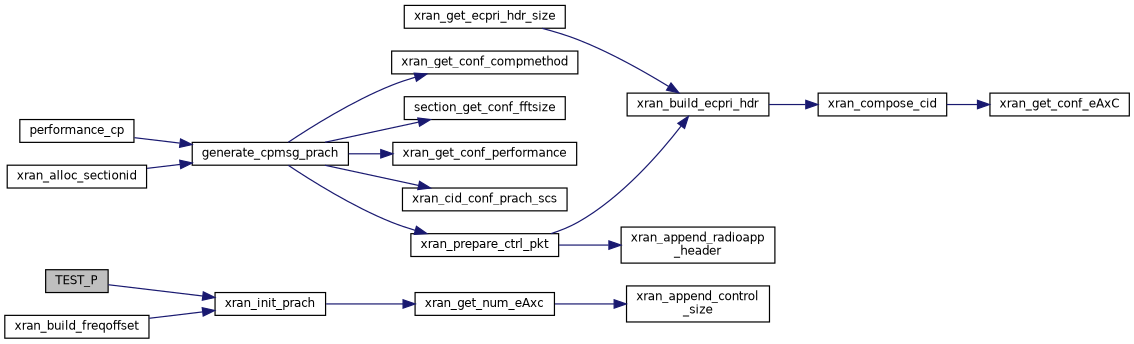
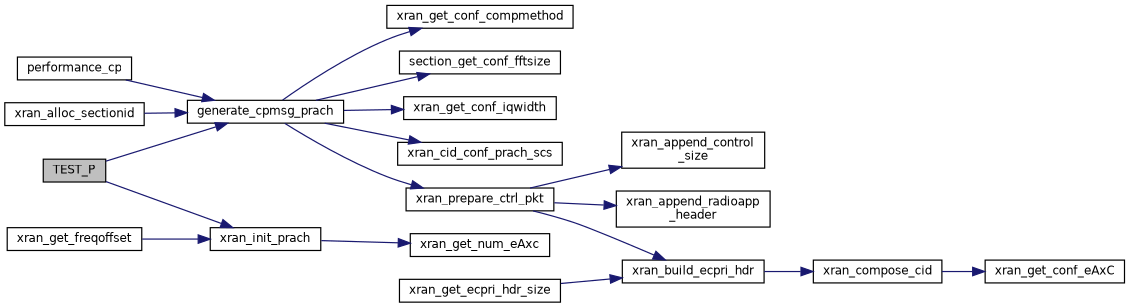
edge "TEST_P" -> "generate_cpmsg_prach": added
node "xran_get_conf_performance": label "xran_get_conf_performance" -> "xran_get_conf_iqwidth"
edge "xran_get_num_eAxc" -> "xran_append_control _size": now "xran_prepare_ctrl_pkt" -> "xran_append_control _size"
node "xran_build_freqoffset": label "xran_build_freqoffset" -> "xran_get_freqoffset"
